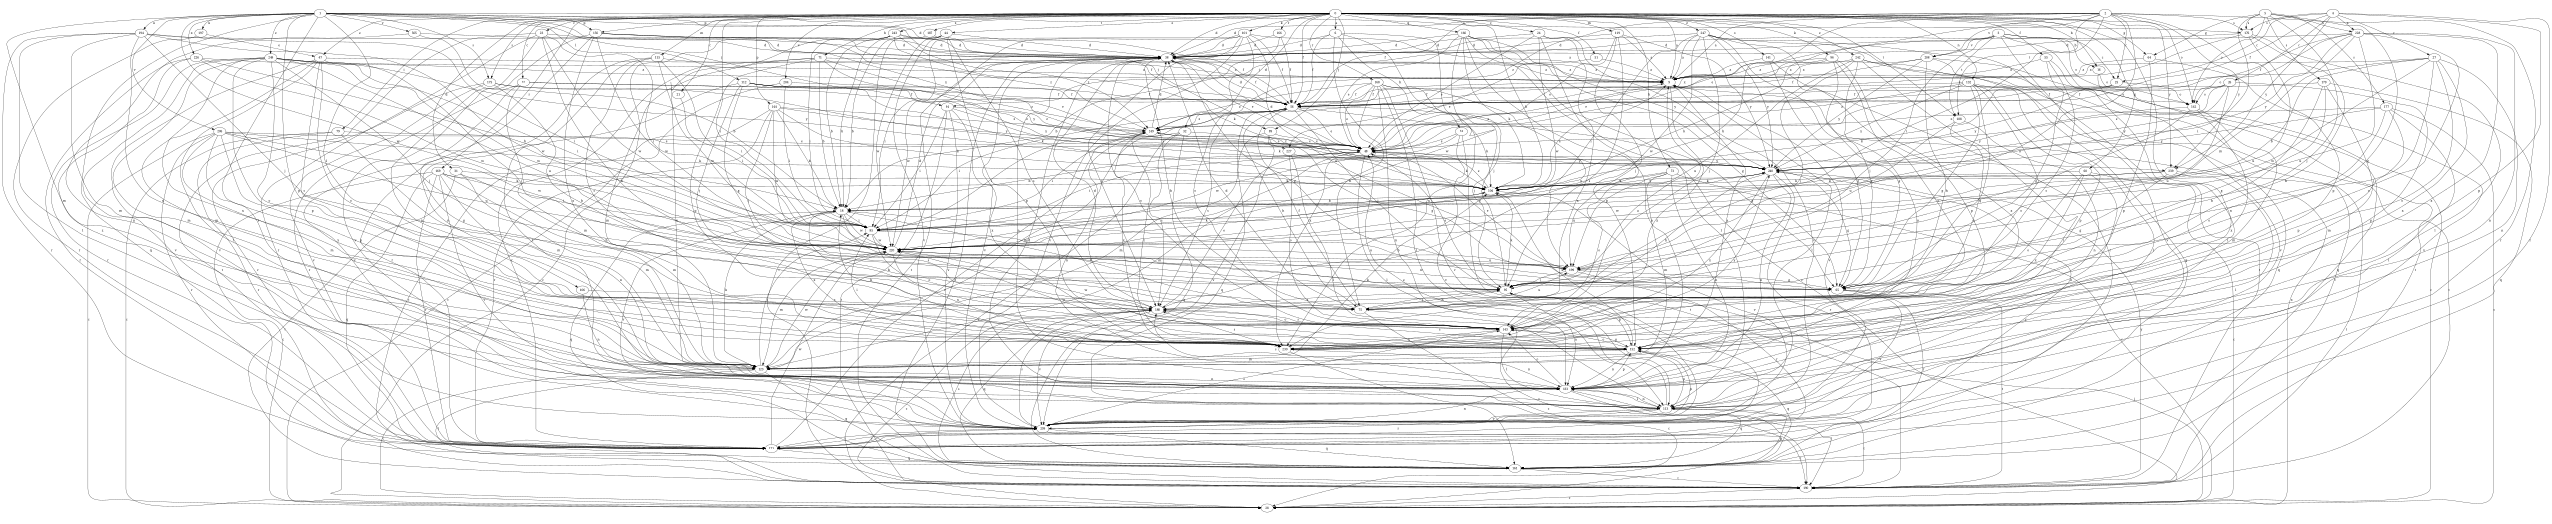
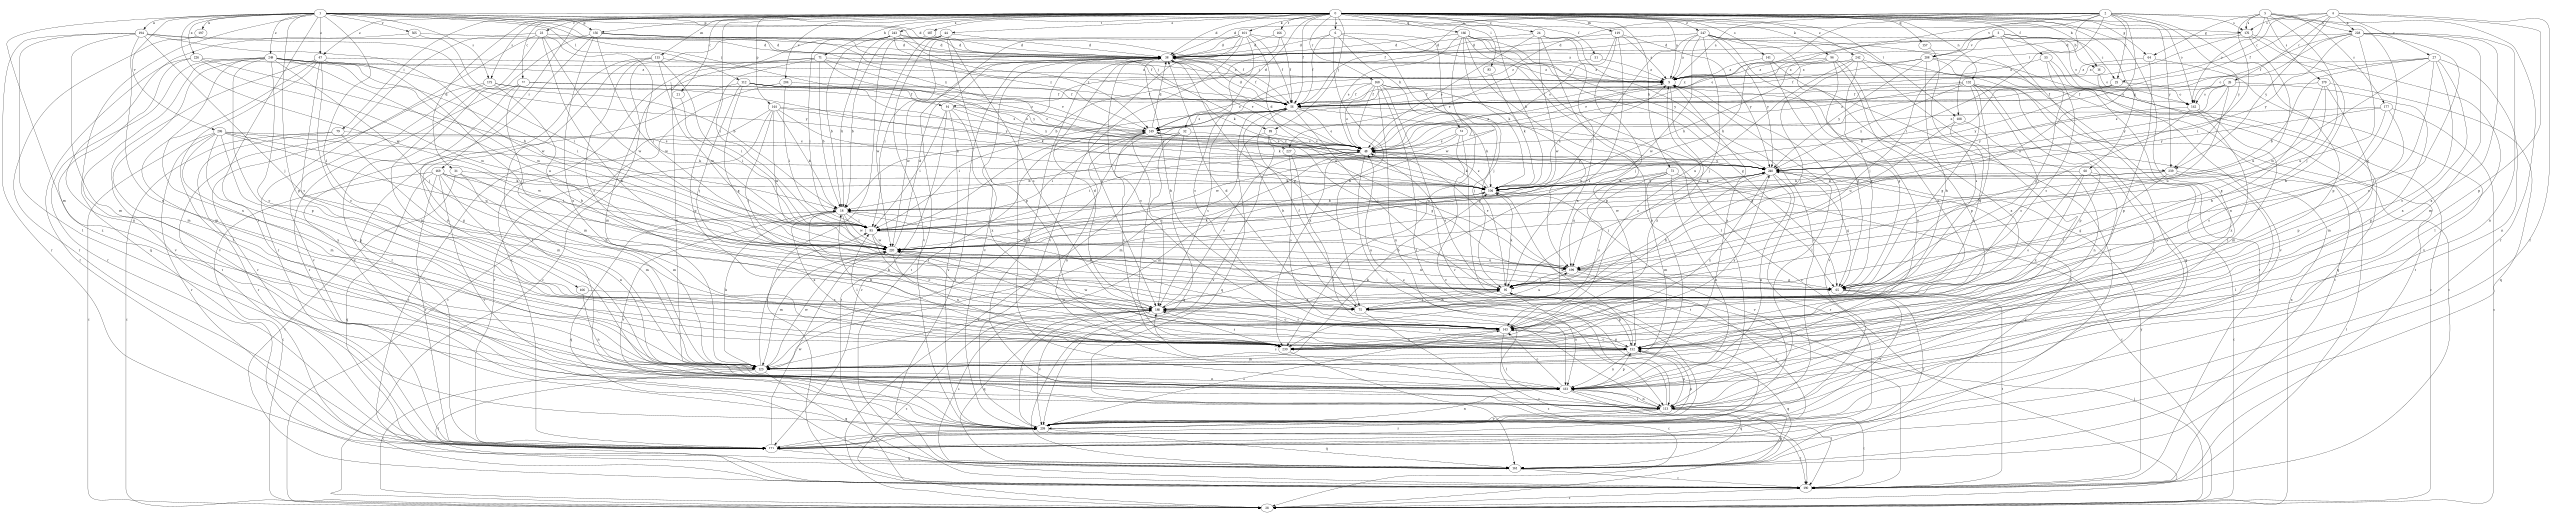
edge "197" -> "47": now "1" -> "47"
node "157": added
edge "3" -> "188": removed, label "t"
node "83": added
edge "228" -> "220": now "228" -> "123"
edge "240" -> "95": added, label "j"
edge "171" -> "249": reversed
edge "242" -> "161": removed, label "q"
edge "177" -> "113": removed, label "l"
edge "230" -> "133": removed, label "n"
